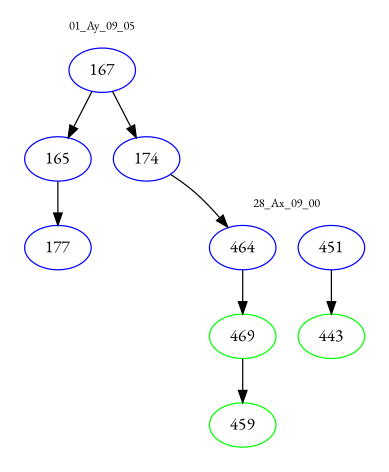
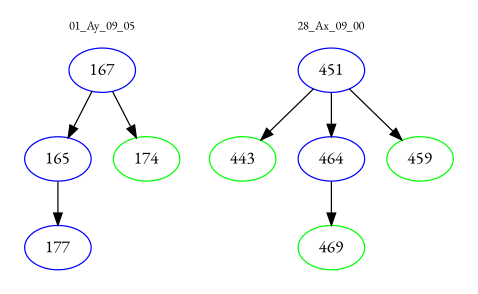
node "174": color blue -> green
edge "174" -> "464": now "451" -> "464"
edge "469" -> "459": now "451" -> "459"
